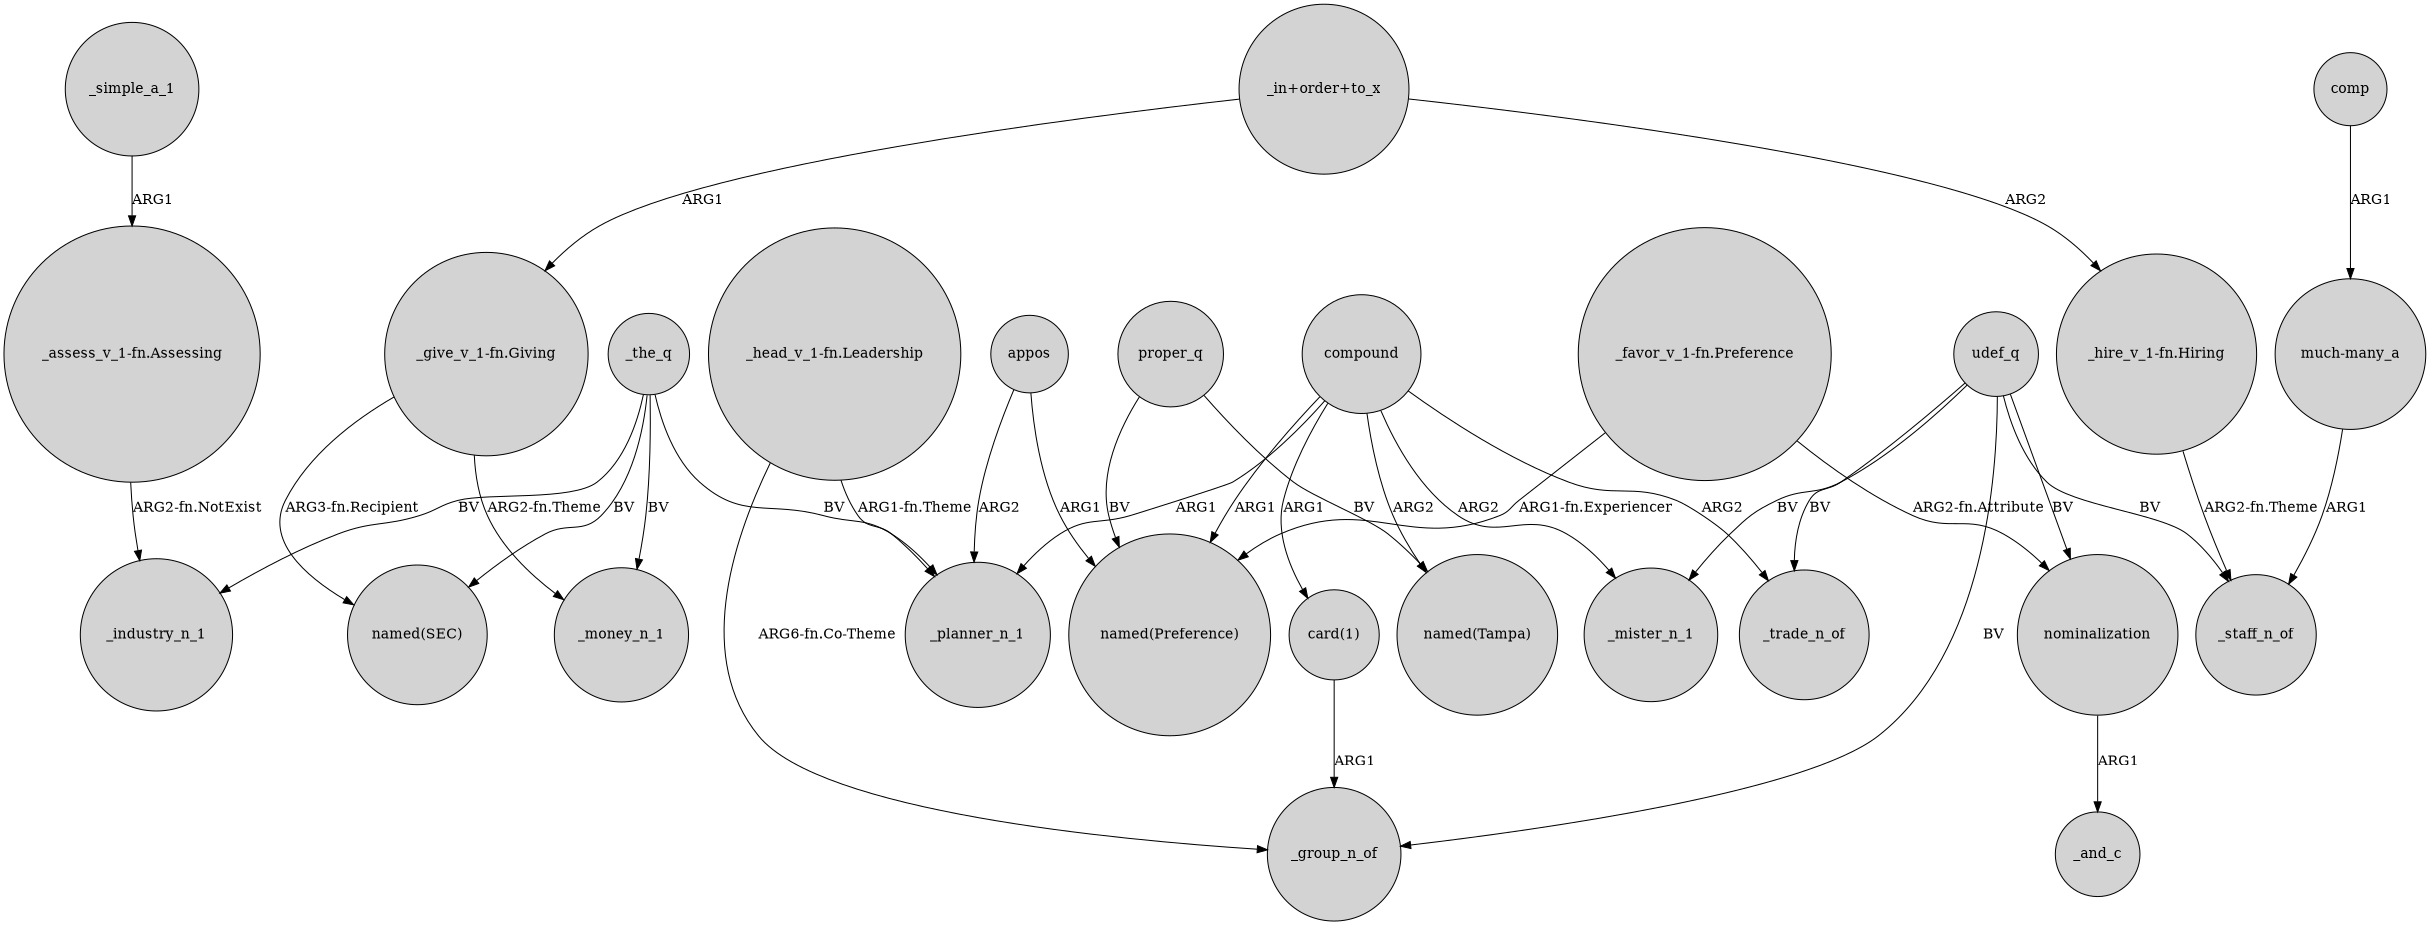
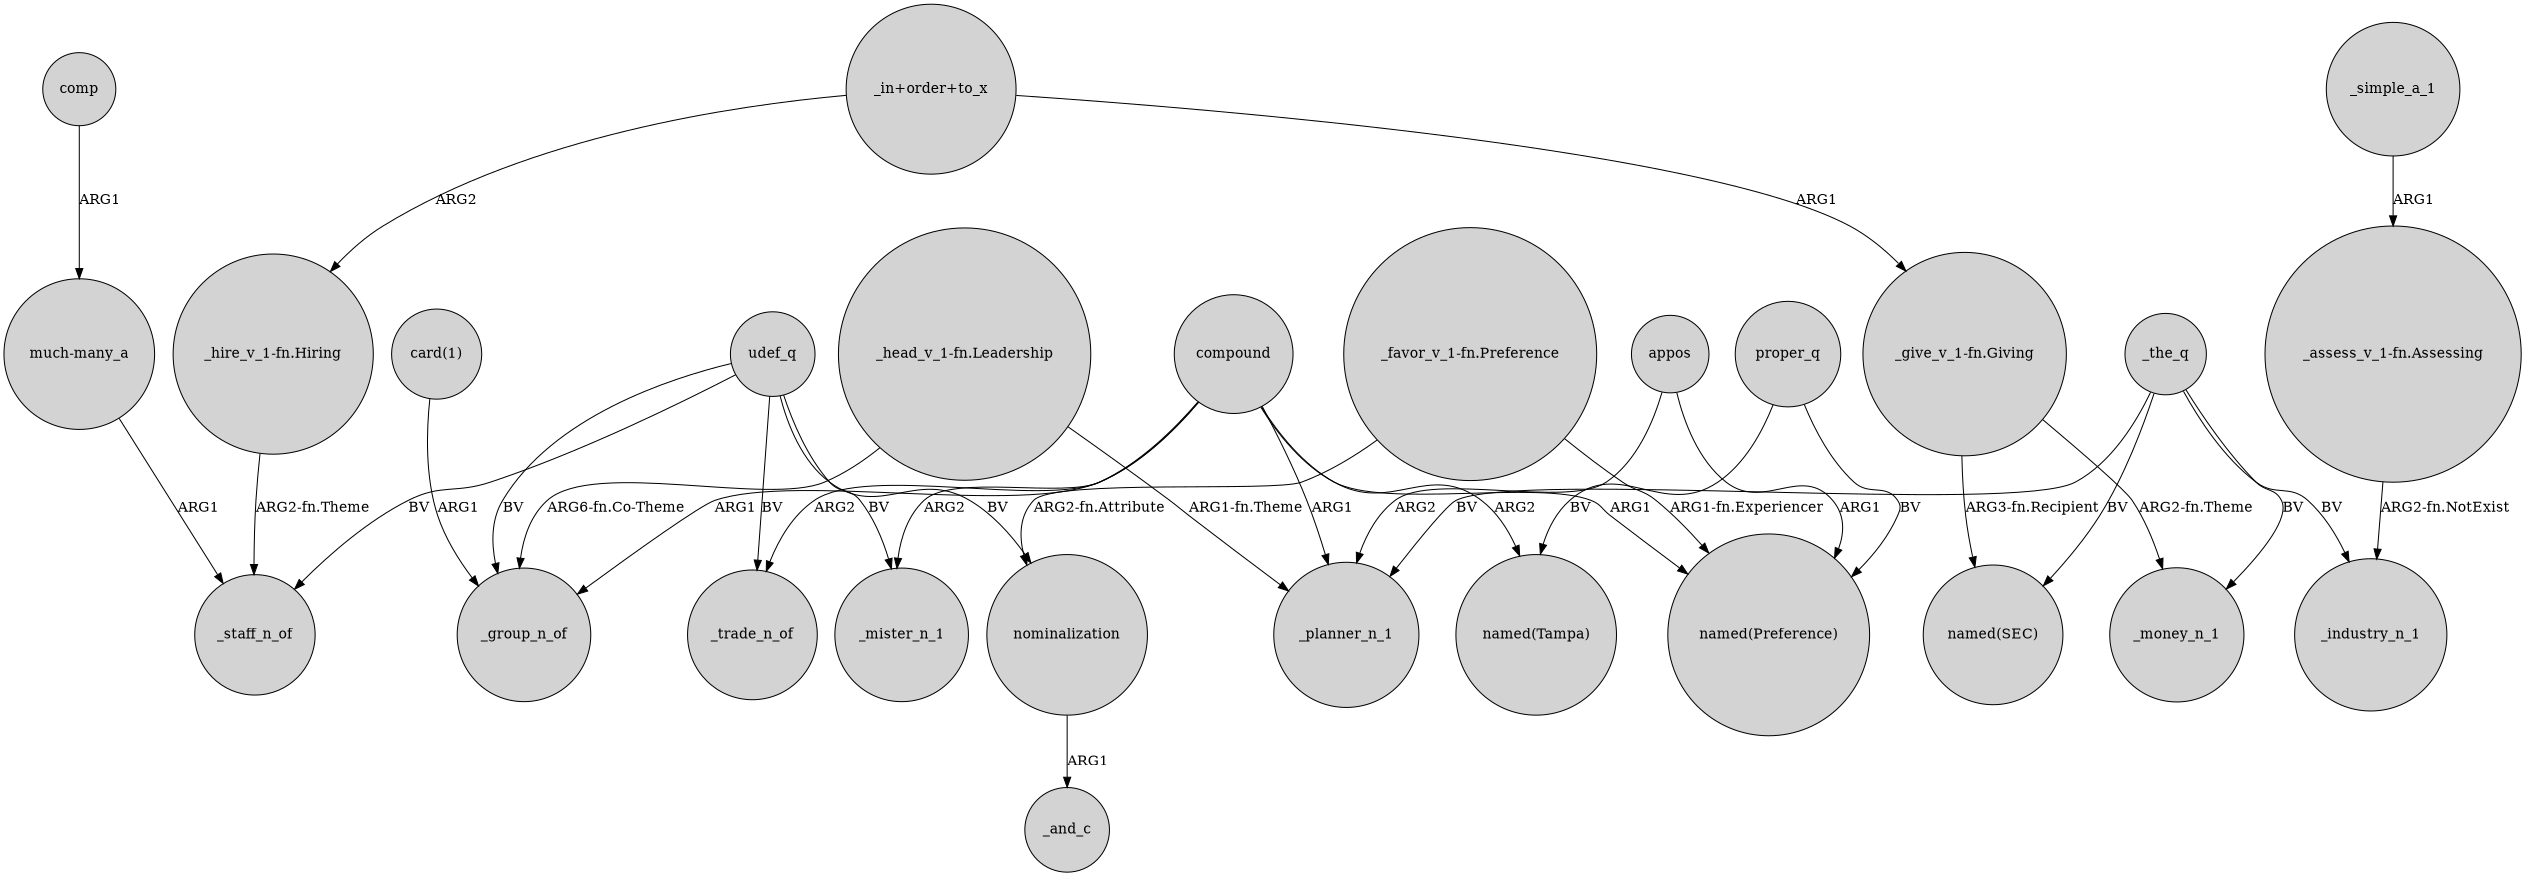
edge "compound" -> "card(1)": now "compound" -> "_group_n_of"
